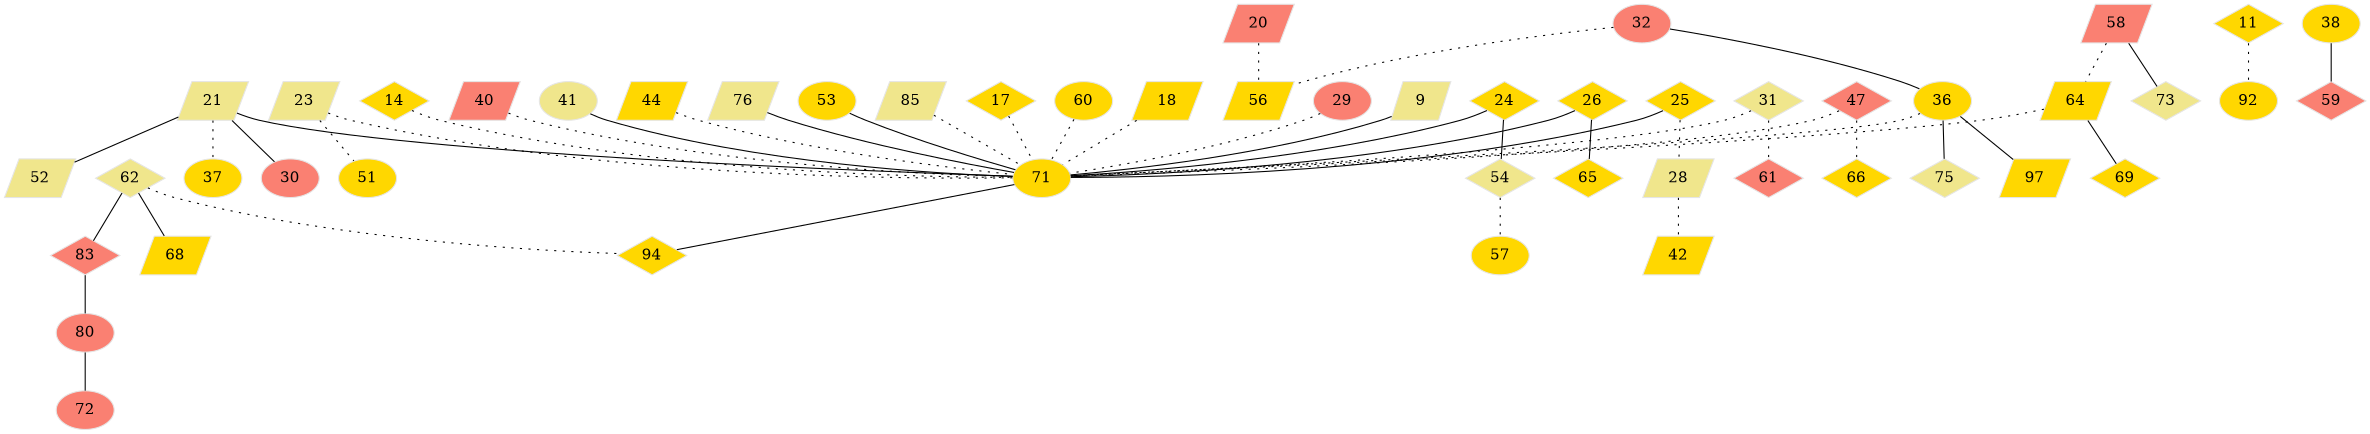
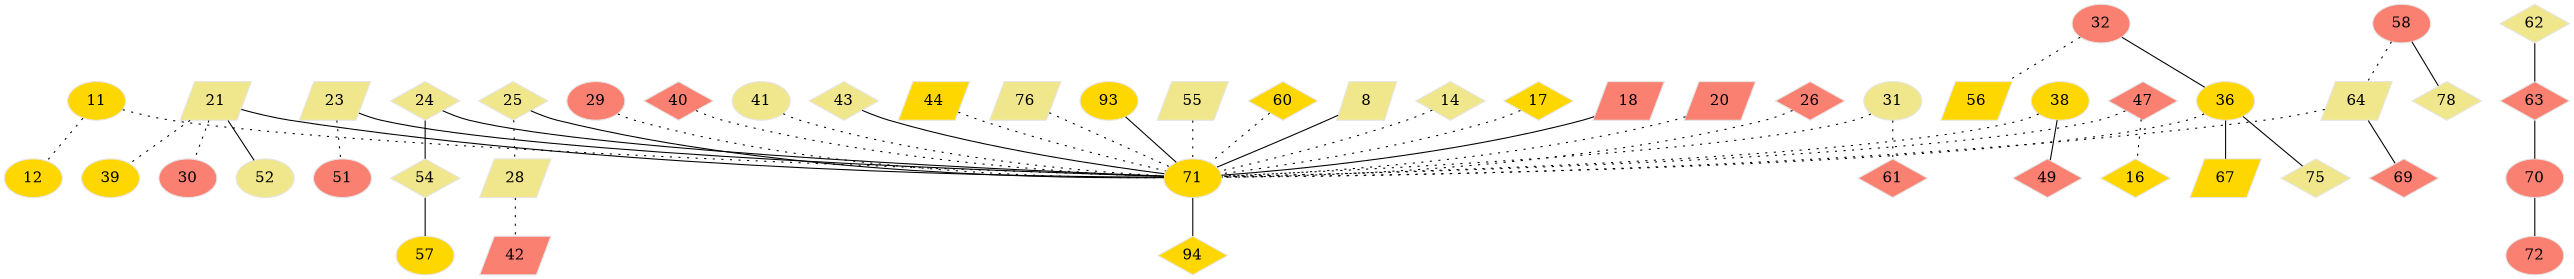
node "58": shape parallelogram -> ellipse
node "11": shape diamond -> ellipse
edge "20" -- "56": now "20" -- "71"
node "14": fillcolor gold -> khaki
node "40": shape parallelogram -> diamond
node "53": label "53" -> "93"
node "43": added
node "85": label "85" -> "55"
node "60": shape ellipse -> diamond
node "18": fillcolor gold -> salmon
node "9": label "9" -> "8"
node "24": fillcolor gold -> khaki
node "26": fillcolor gold -> salmon
node "25": fillcolor gold -> khaki
node "31": shape diamond -> ellipse
node "64": fillcolor gold -> khaki
node "73": label "73" -> "78"
node "92": label "92" -> "12"
node "59": label "59" -> "49"
edge "11" -- "71": added
edge "21" -- "30": style solid -> dotted
edge "18" -- "71": style dotted -> solid
edge "76" -- "71": style solid -> dotted
edge "26" -- "71": style solid -> dotted
edge "41" -- "71": style solid -> dotted
edge "38" -- "71": added
edge "23" -- "71": style dotted -> solid
node "52": shape parallelogram -> ellipse
node "37": label "37" -> "39"
node "51": fillcolor gold -> salmon
node "65": removed
node "66": label "66" -> "16"
node "97": label "97" -> "67"
node "69": fillcolor gold -> salmon
edge "54" -- "57": style dotted -> solid
edge "62" -- "94": removed
node "83": label "83" -> "63"
node "68": removed
node "42": fillcolor gold -> salmon
node "80": label "80" -> "70"
